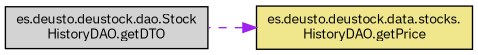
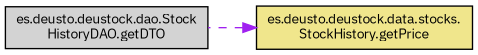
node "es.deusto.deustock.data.stocks. HistoryDAO.getPrice": label "es.deusto.deustock.data.stocks. HistoryDAO.getPrice" -> "es.deusto.deustock.data.stocks. StockHistory.getPrice"
